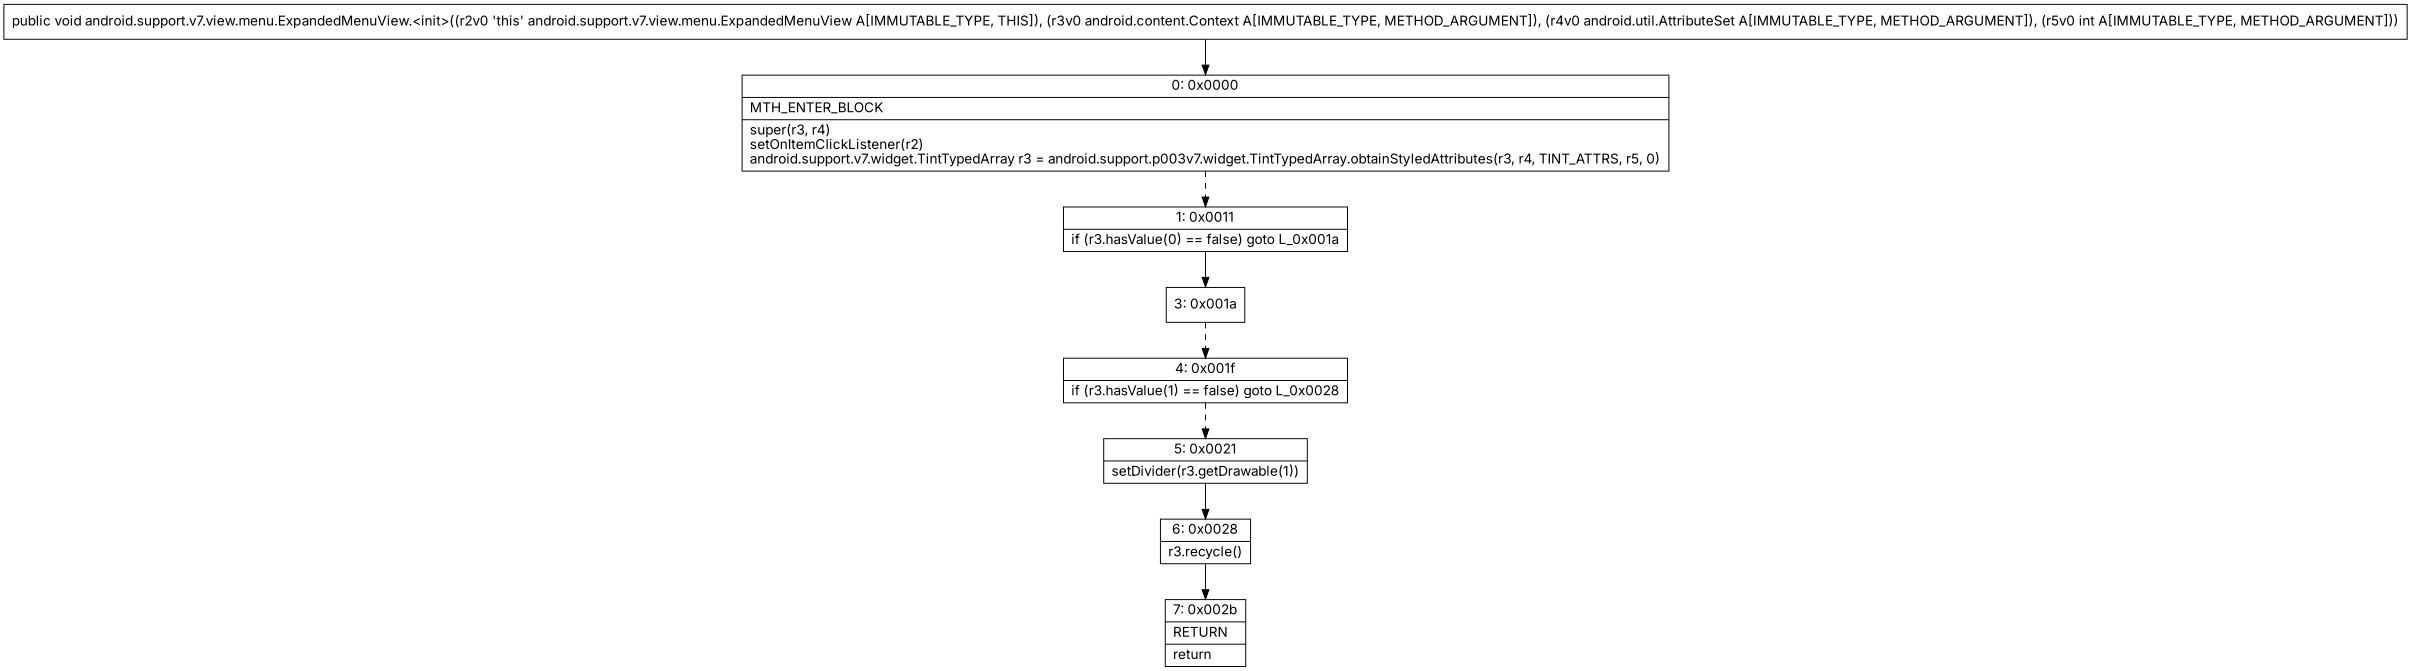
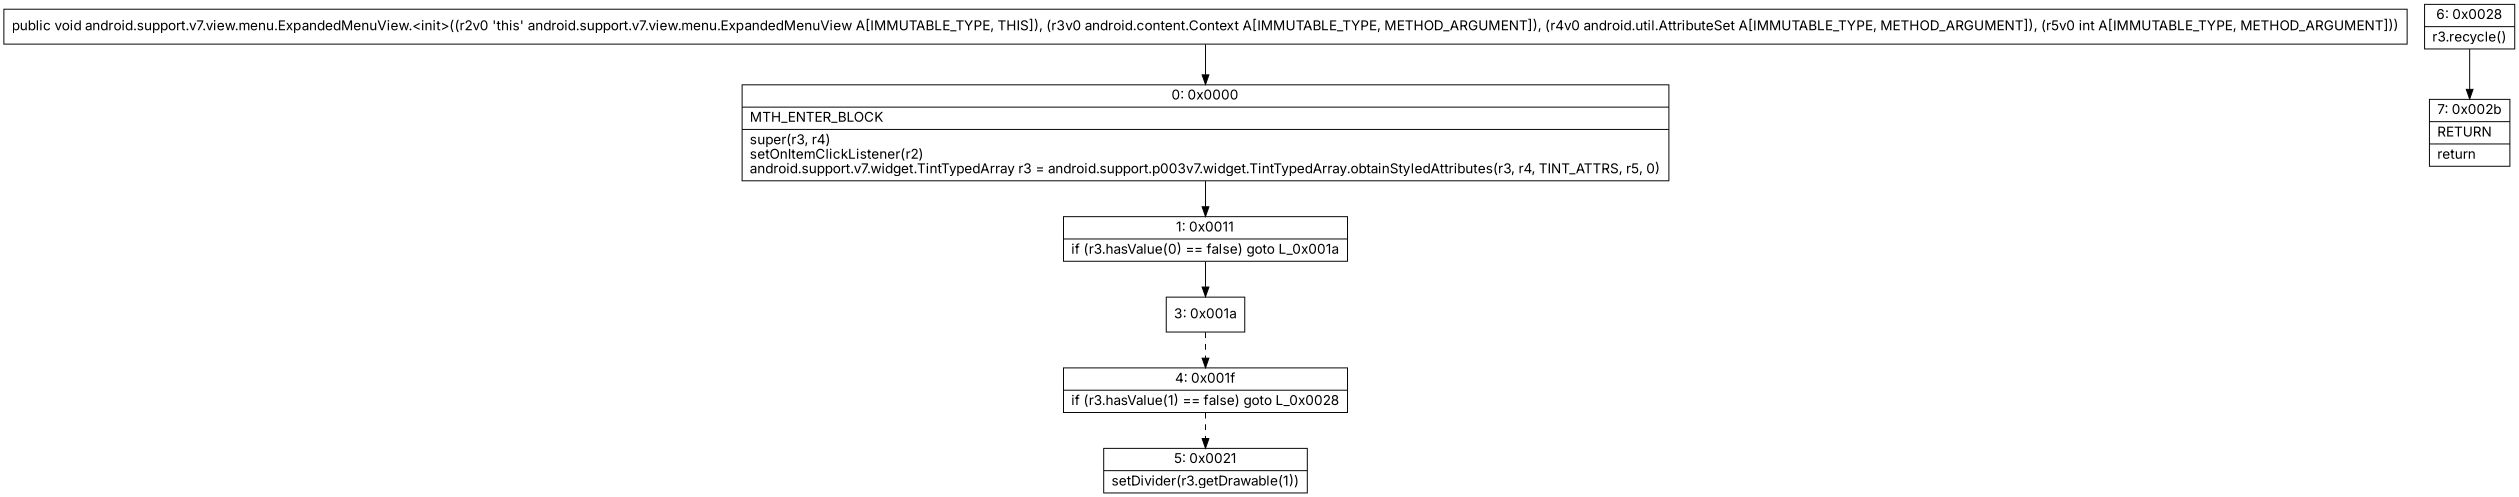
edge "0: 0x0000" -> "1: 0x0011": style dashed -> solid
edge "5: 0x0021" -> "6: 0x0028": removed
